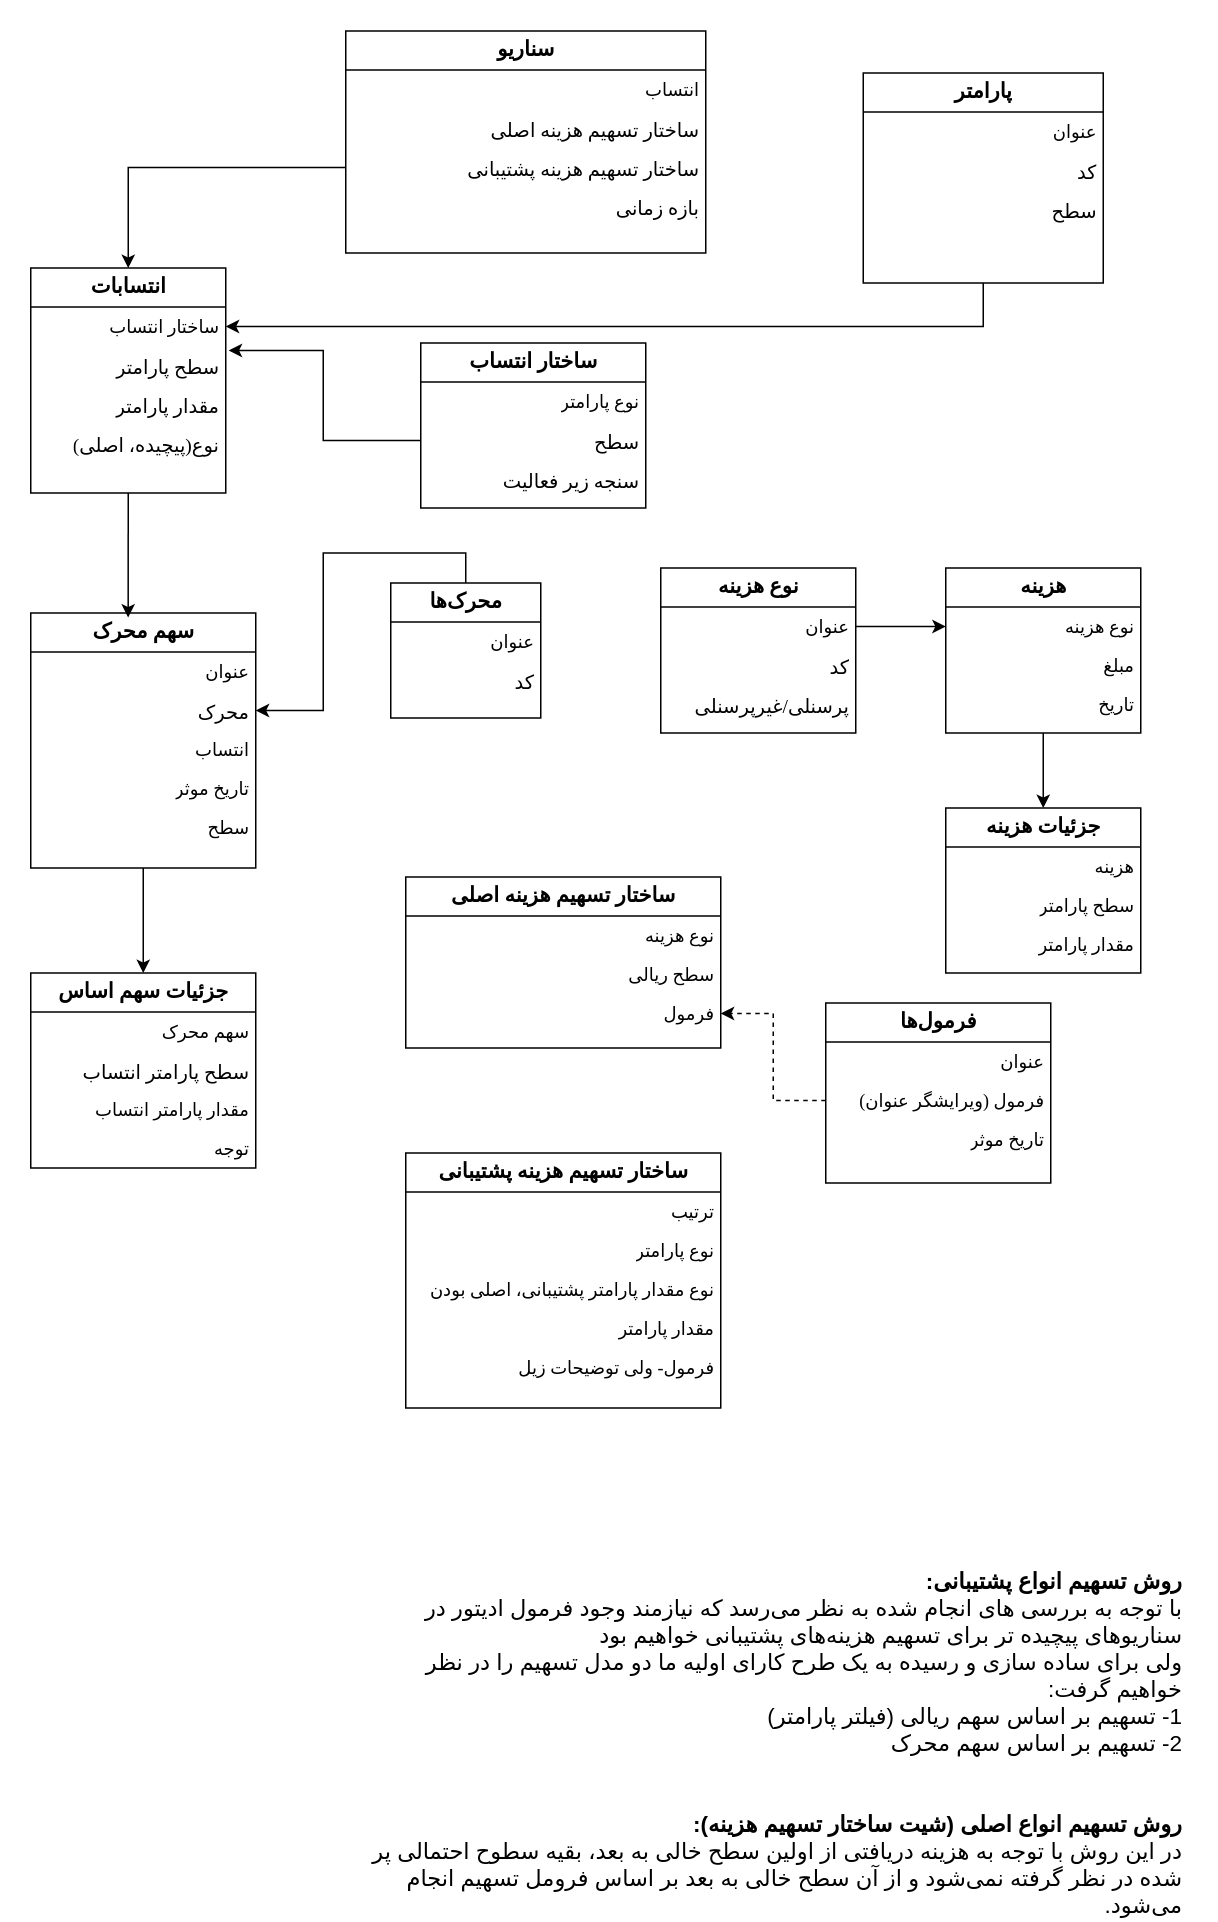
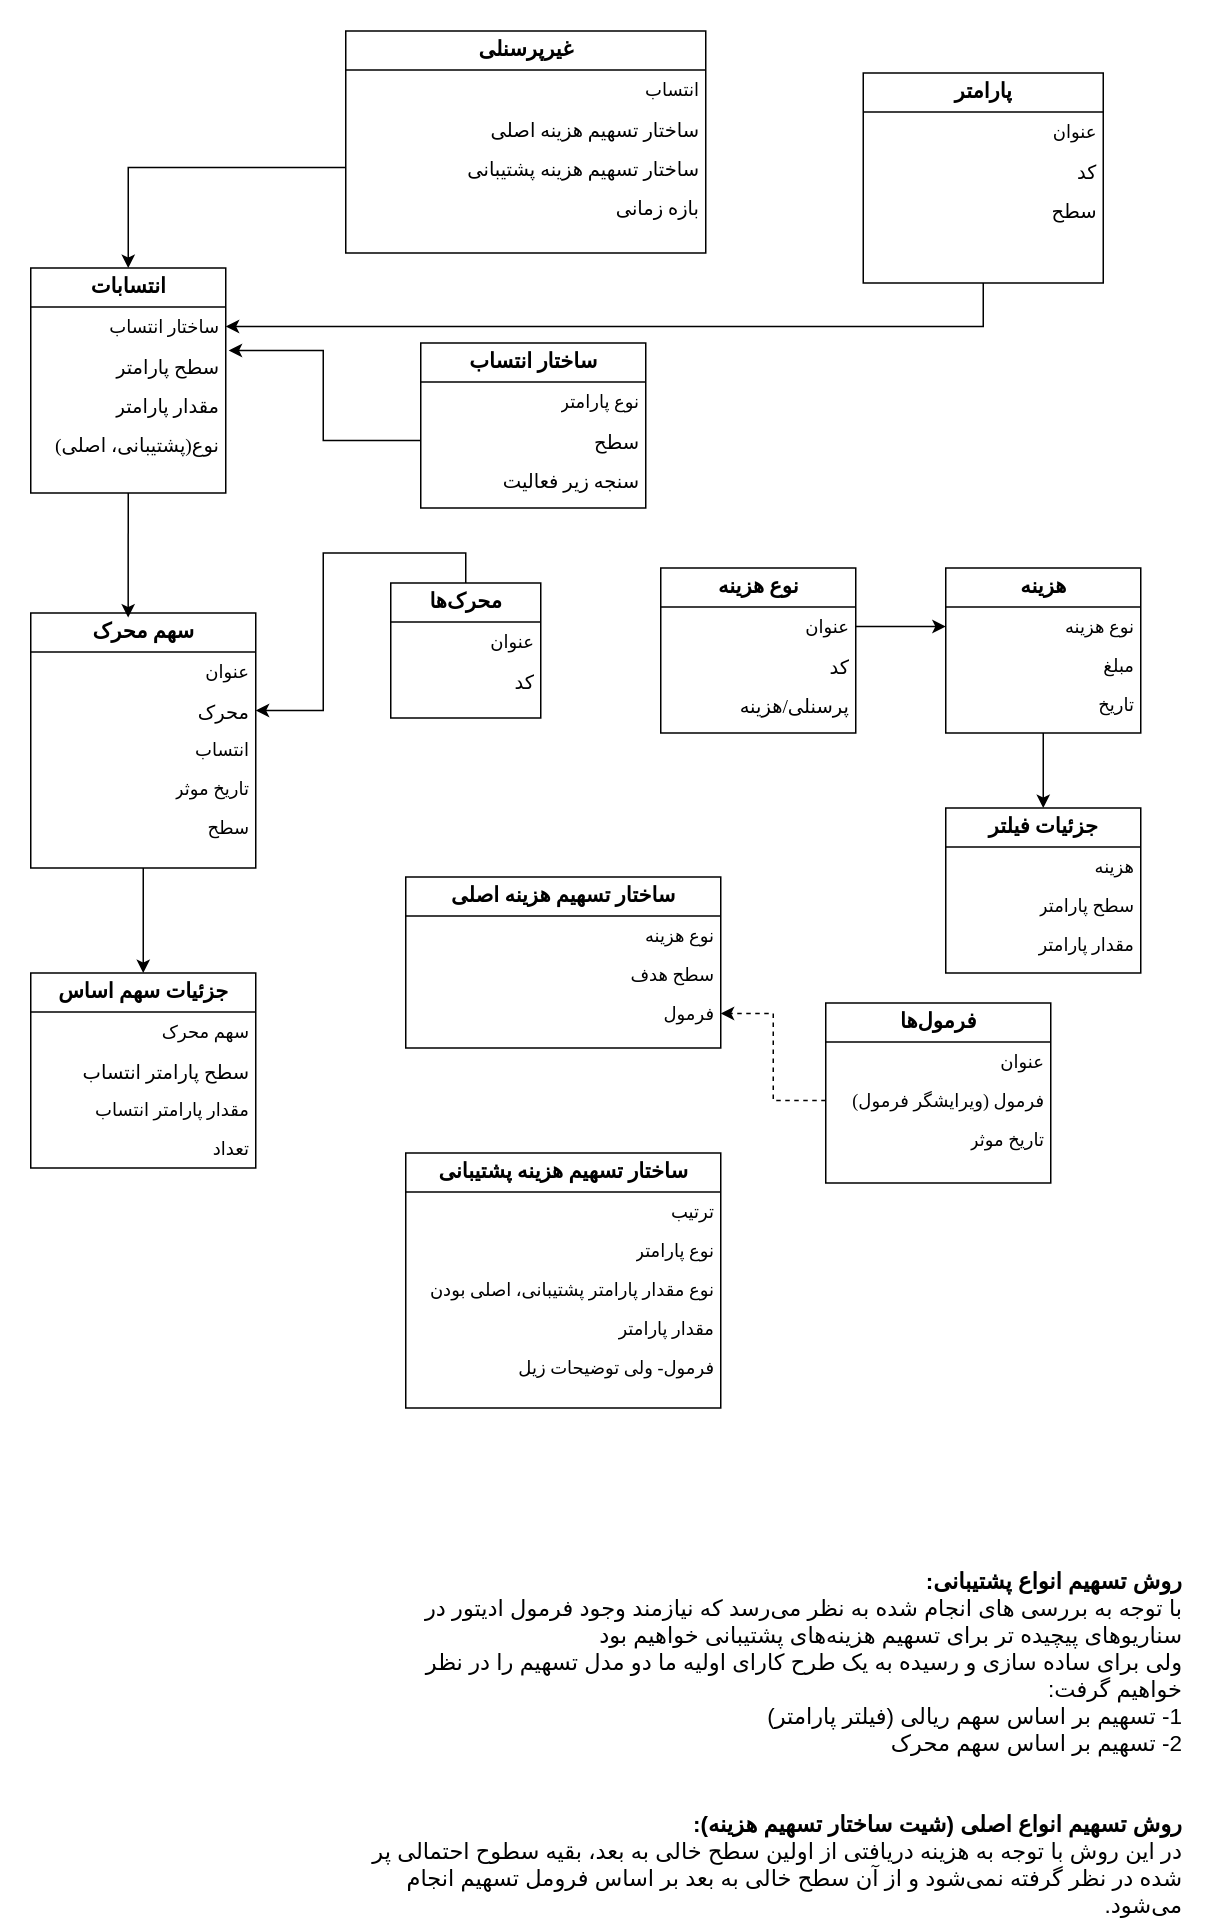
node "سناریو": label "سناریو" -> "غیرپرسنلی"
node "نوع(پیچیده، اصلی)": label "نوع(پیچیده، اصلی)" -> "نوع(پشتیبانی، اصلی)"
node "پرسنلی/غیرپرسنلی": label "پرسنلی/غیرپرسنلی" -> "پرسنلی/هزینه"
node "جزئیات هزینه": label "جزئیات هزینه" -> "جزئیات فیلتر"
node "سطح ریالی": label "سطح ریالی" -> "سطح هدف"
node "فرمول (ویرایشگر عنوان)": label "فرمول (ویرایشگر عنوان)" -> "فرمول (ویرایشگر فرمول)"
node "توجه": label "توجه" -> "تعداد"
